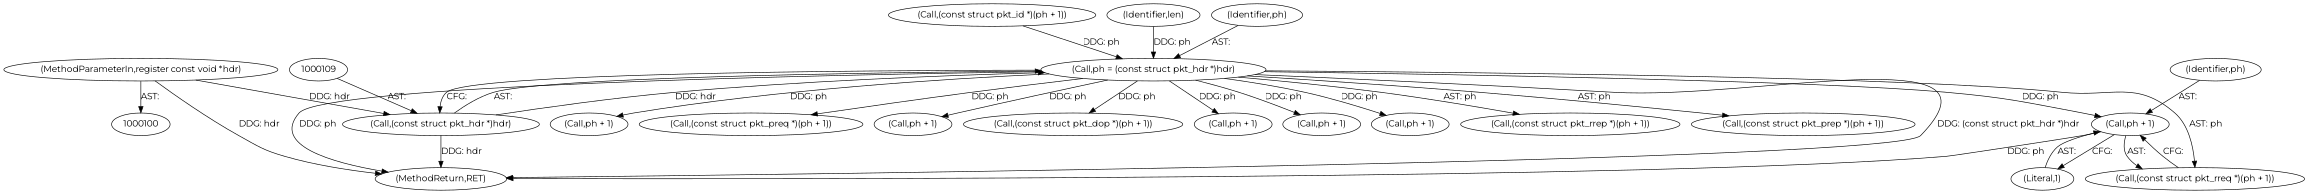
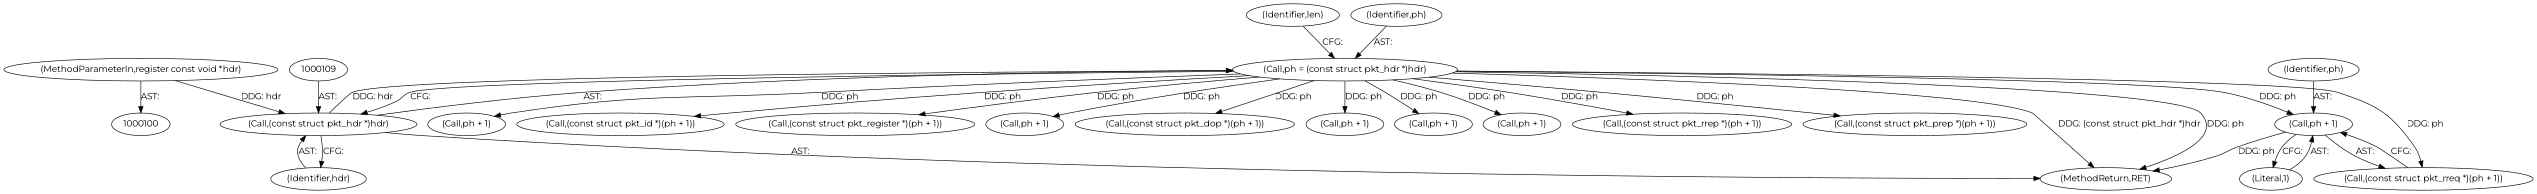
edge "(Call,(const struct pkt_id *)(ph + 1))" -> "(Call,ph = (const struct pkt_hdr *)hdr)": reversed
edge "(Identifier,len)" -> "(Call,ph = (const struct pkt_hdr *)hdr)": label "DDG: ph" -> "CFG: "
edge "(Call,ph = (const struct pkt_hdr *)hdr)" -> "(Call,(const struct pkt_rrep *)(ph + 1))": label "AST: ph" -> "DDG: ph"
edge "(Call,ph = (const struct pkt_hdr *)hdr)" -> "(Call,(const struct pkt_prep *)(ph + 1))": label "AST: ph" -> "DDG: ph"
node "(Call,(const struct pkt_preq *)(ph + 1))": label "(Call,(const struct pkt_preq *)(ph + 1))" -> "(Call,(const struct pkt_register *)(ph + 1))"
edge "(Call,ph = (const struct pkt_hdr *)hdr)" -> "(Call,(const struct pkt_rreq *)(ph + 1))": label "AST: ph" -> "DDG: ph"
edge "(MethodParameterIn,register const void *hdr)" -> "(MethodReturn,RET)": removed, label "DDG: hdr"
edge "(Call,(const struct pkt_hdr *)hdr)" -> "(MethodReturn,RET)": label "DDG: hdr" -> "AST: "
node "(Identifier,hdr)": added
